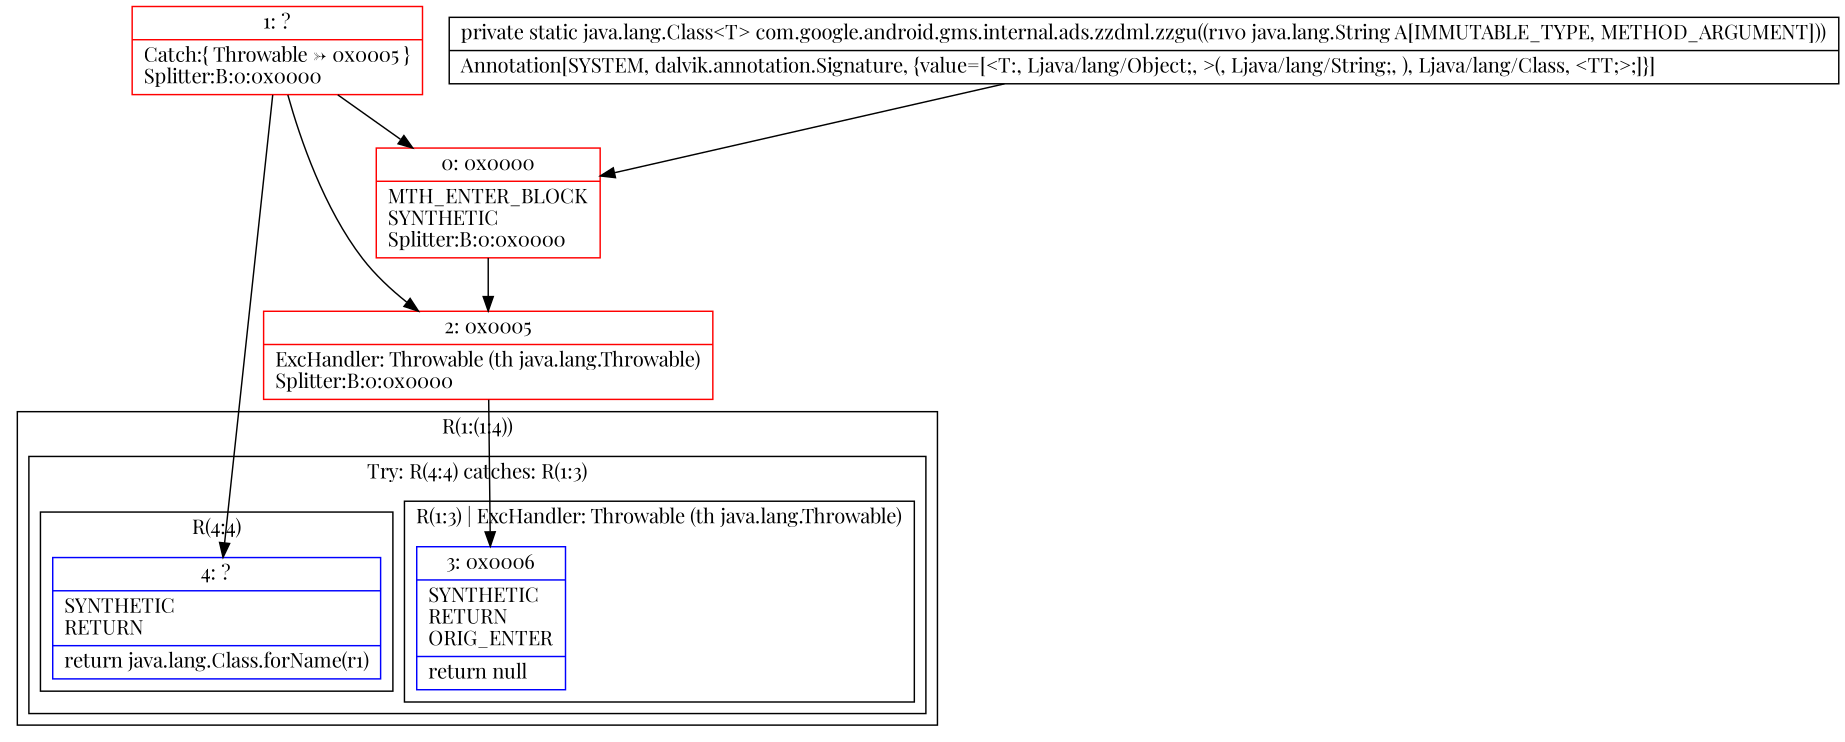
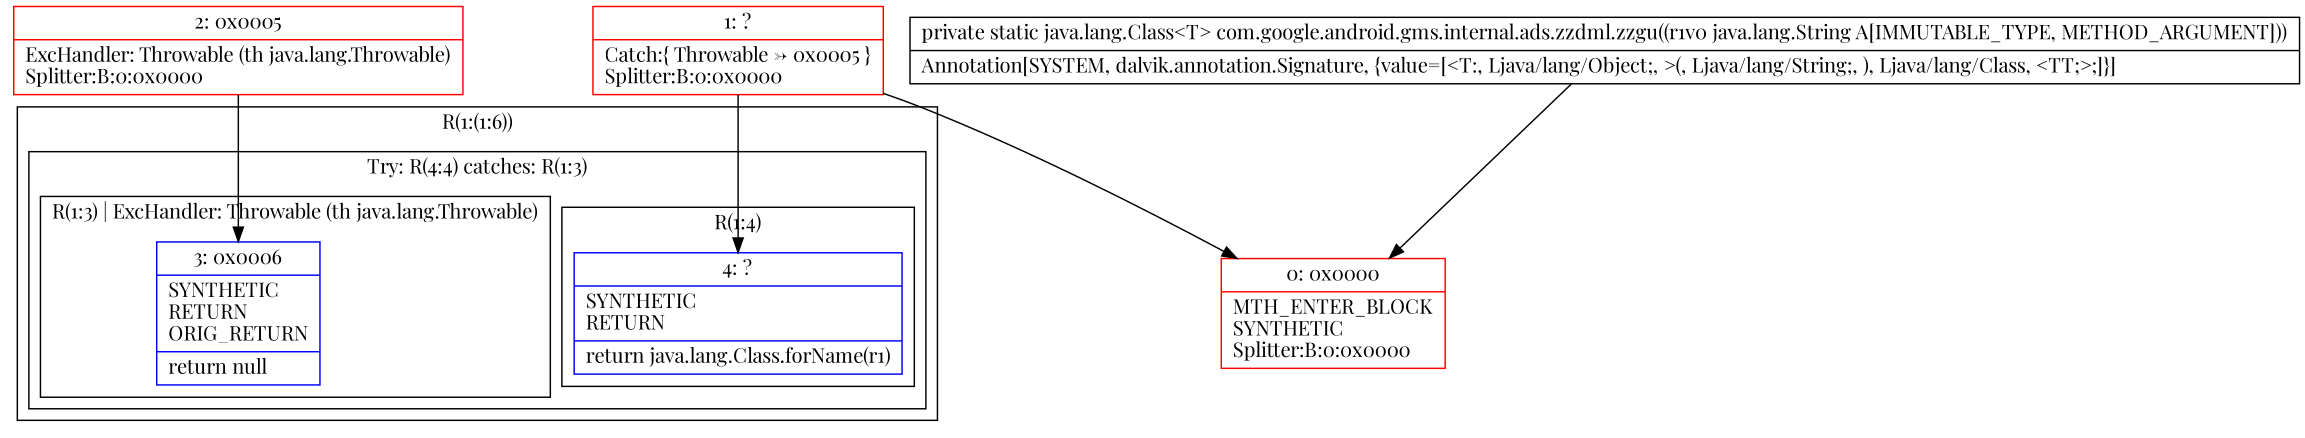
edge "1: ?" -> "2: 0x0005": removed
edge "0: 0x0000" -> "2: 0x0005": removed
cluster "R(1:(1:4))": label "R(1:(1:4))" -> "R(1:(1:6))"
cluster "R(4:4)": label "R(4:4)" -> "R(1:4)"
node "3: 0x0006": text "ORIG_ENTER" -> "ORIG_RETURN"
